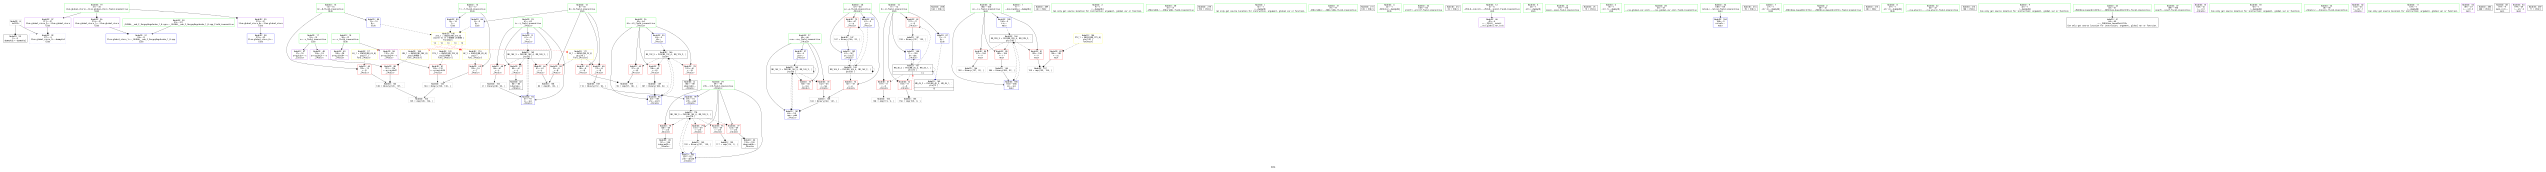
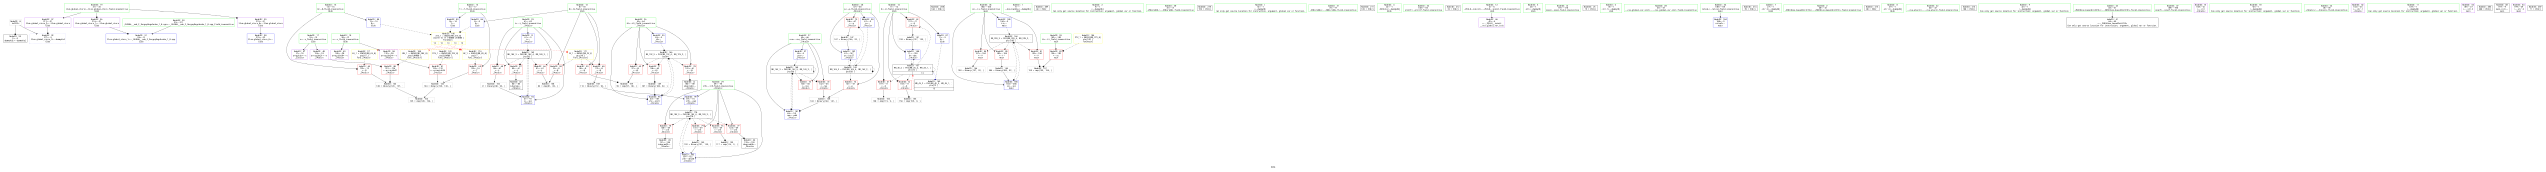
node "NodeID: 35": added
